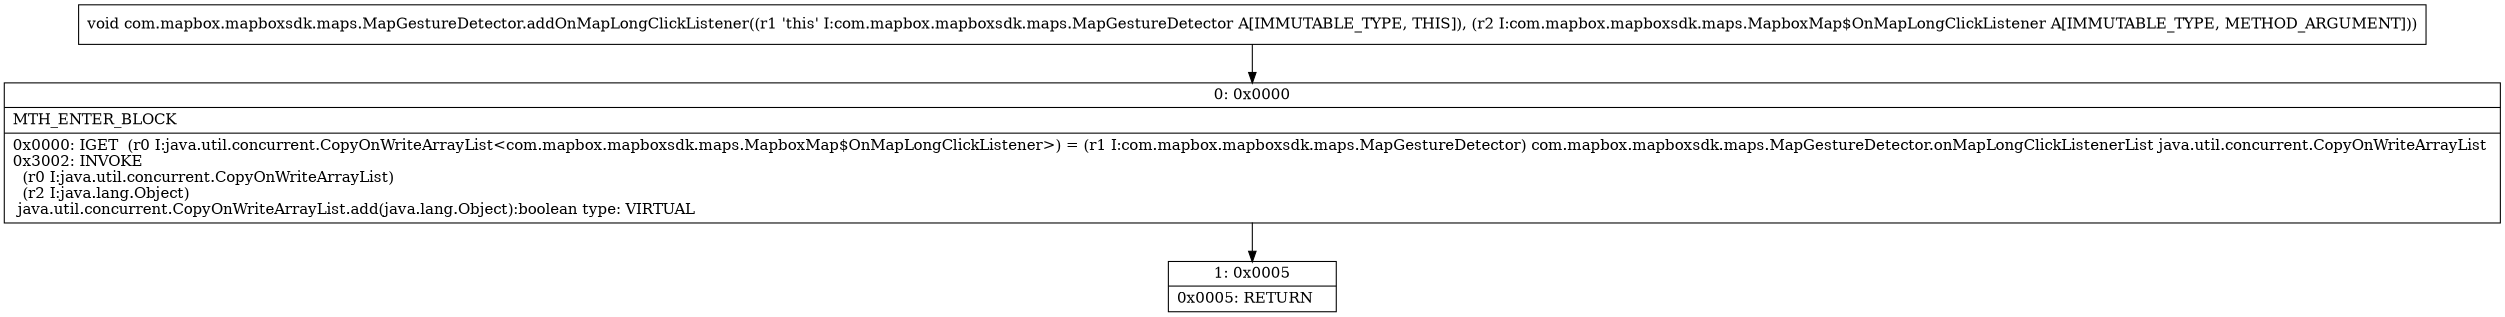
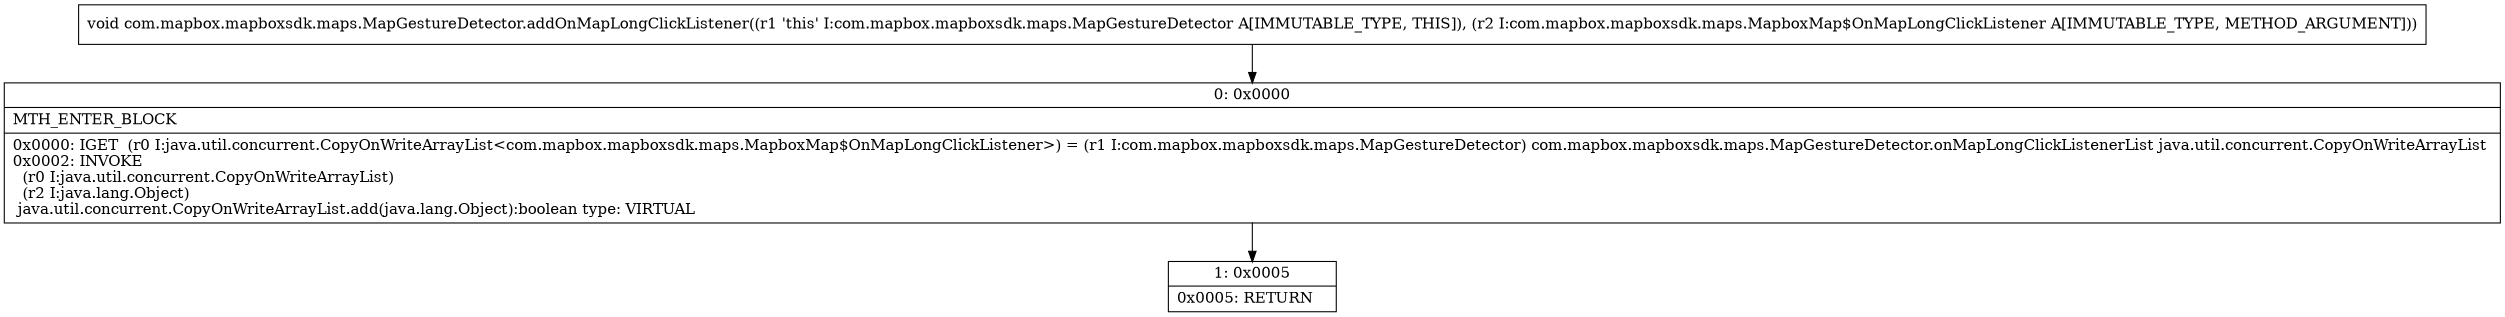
node "0: 0x0000": text "0x3002: INVOKE" -> "0x0002: INVOKE"
